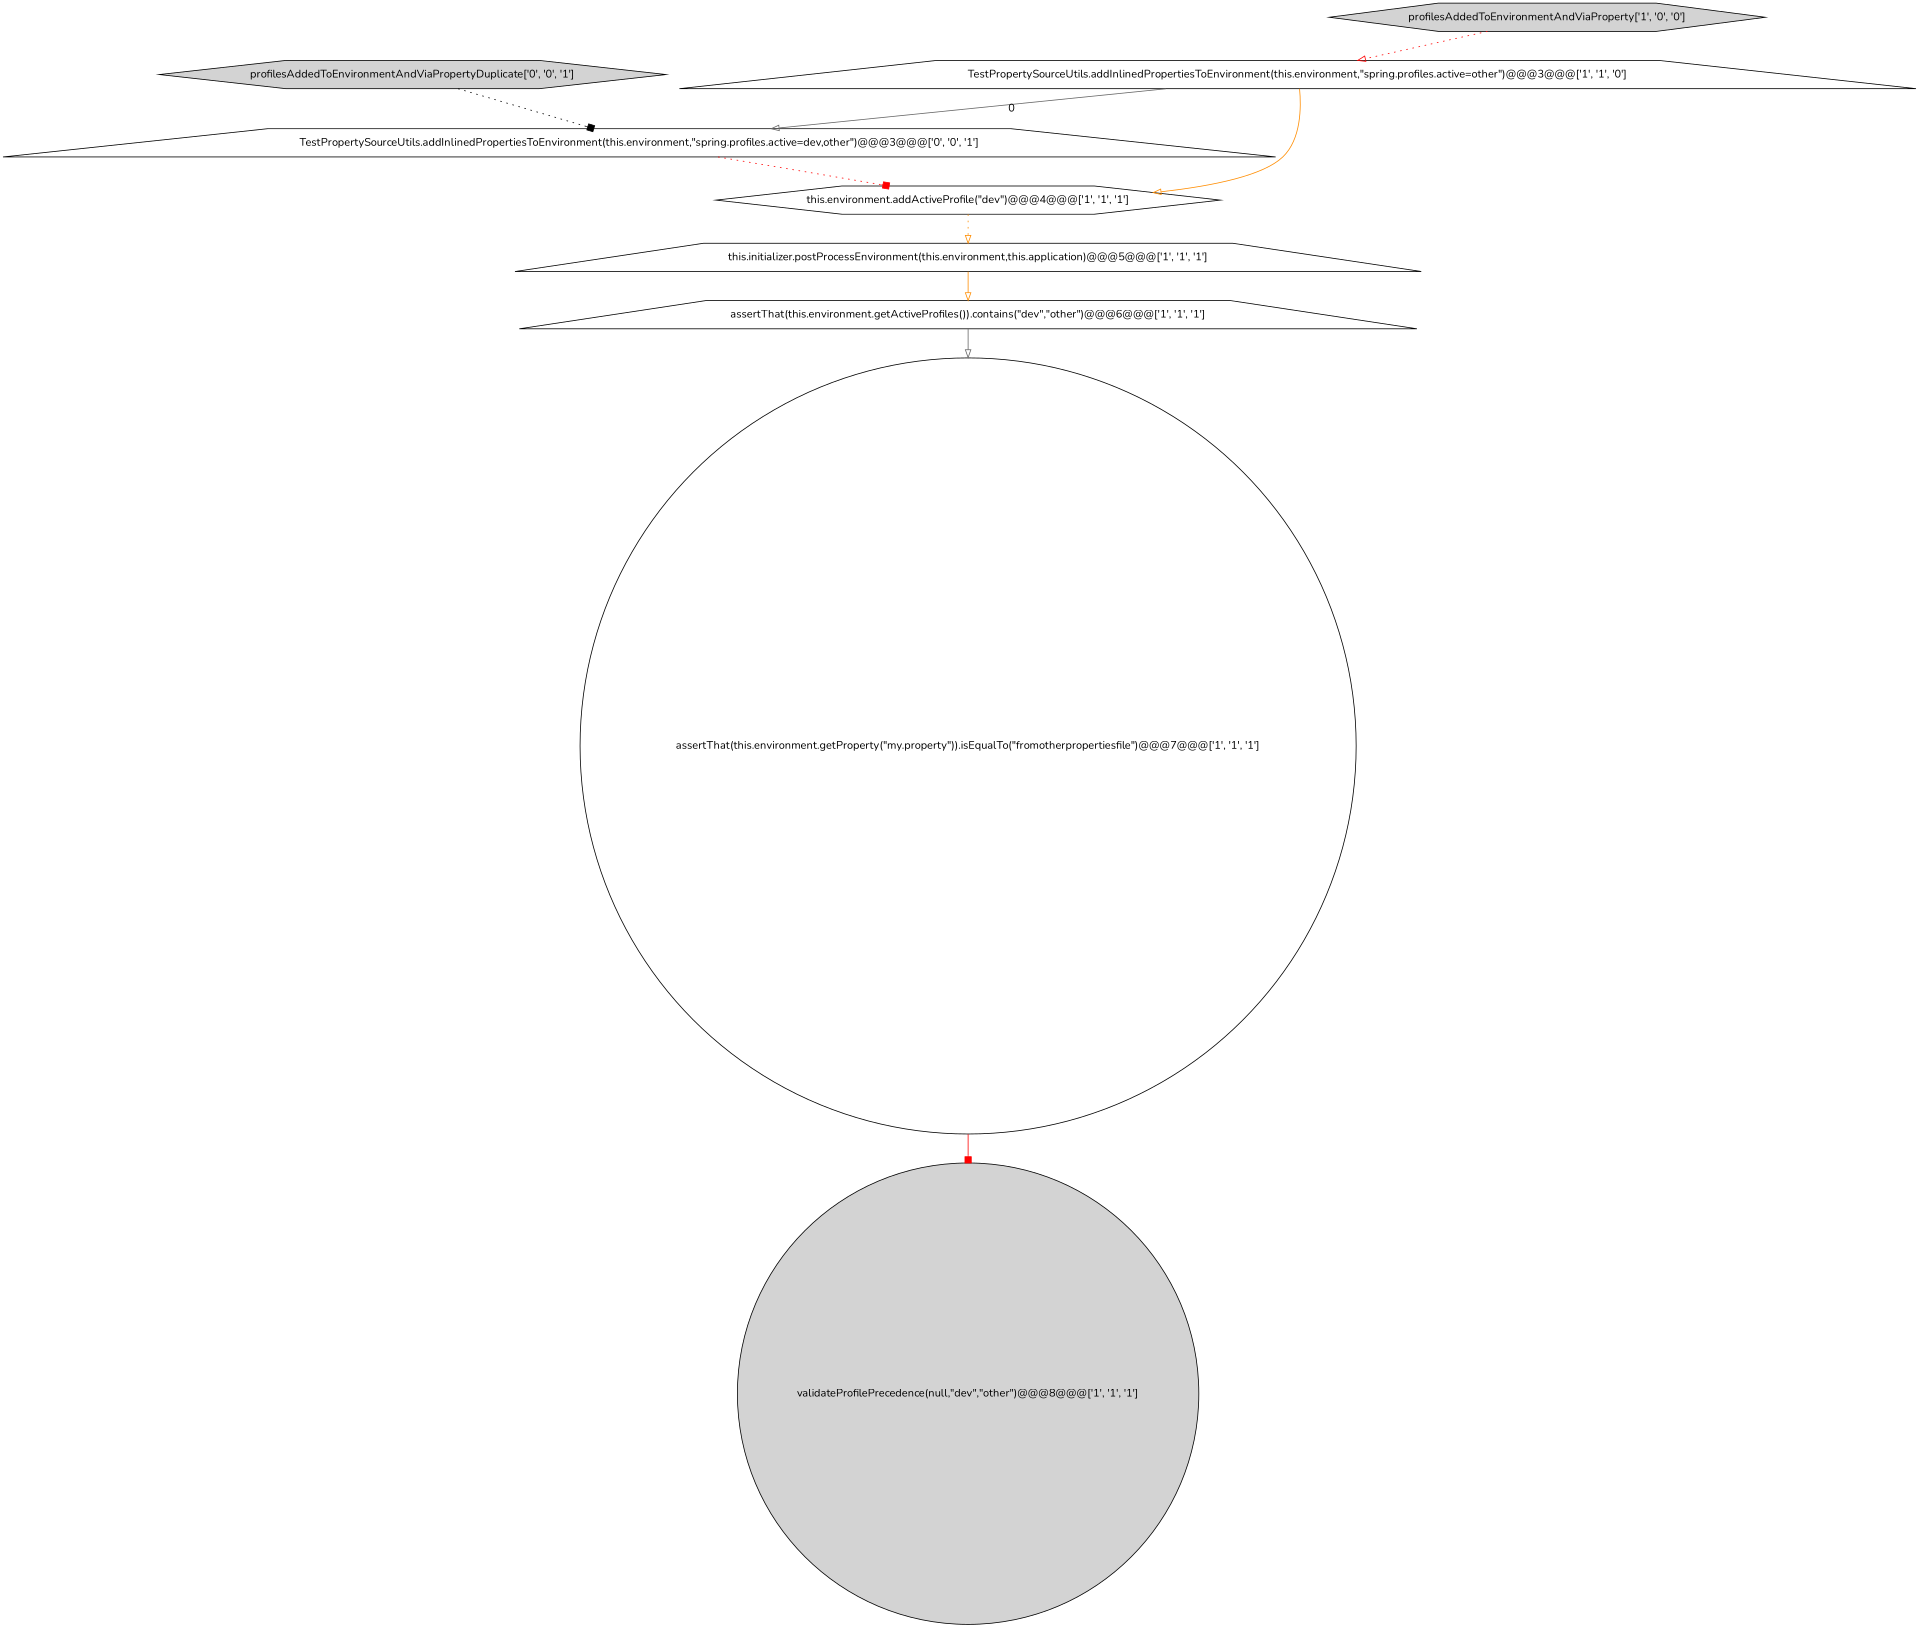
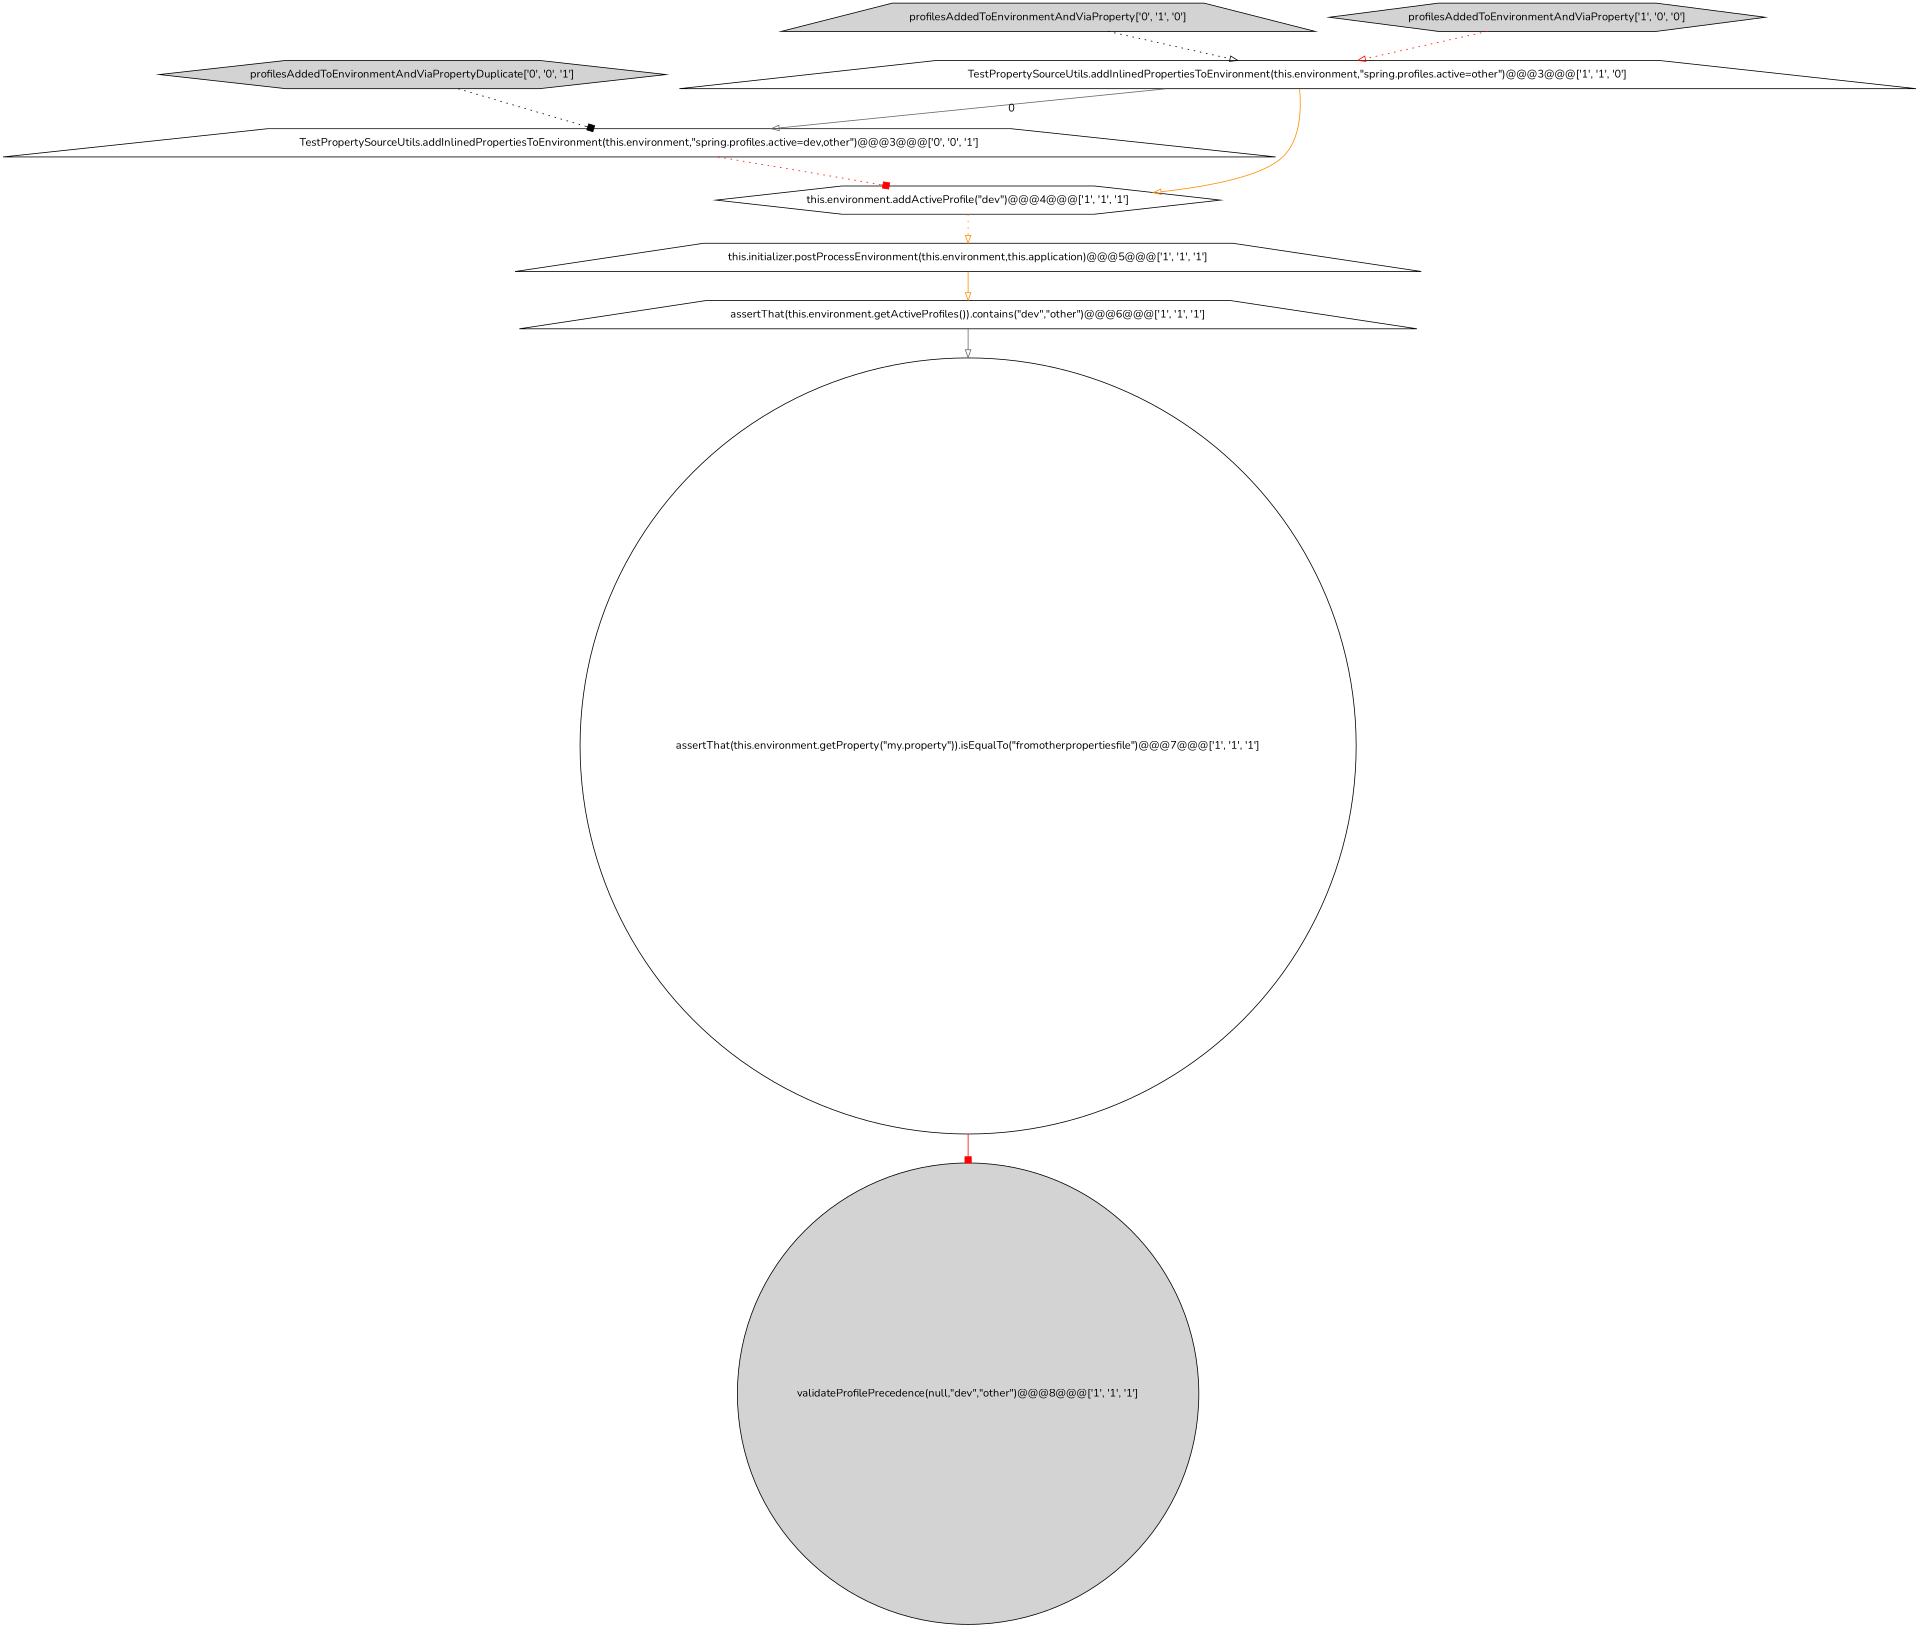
node "profilesAddedToEnvironmentAndViaProperty['0', '1', '0']": added
